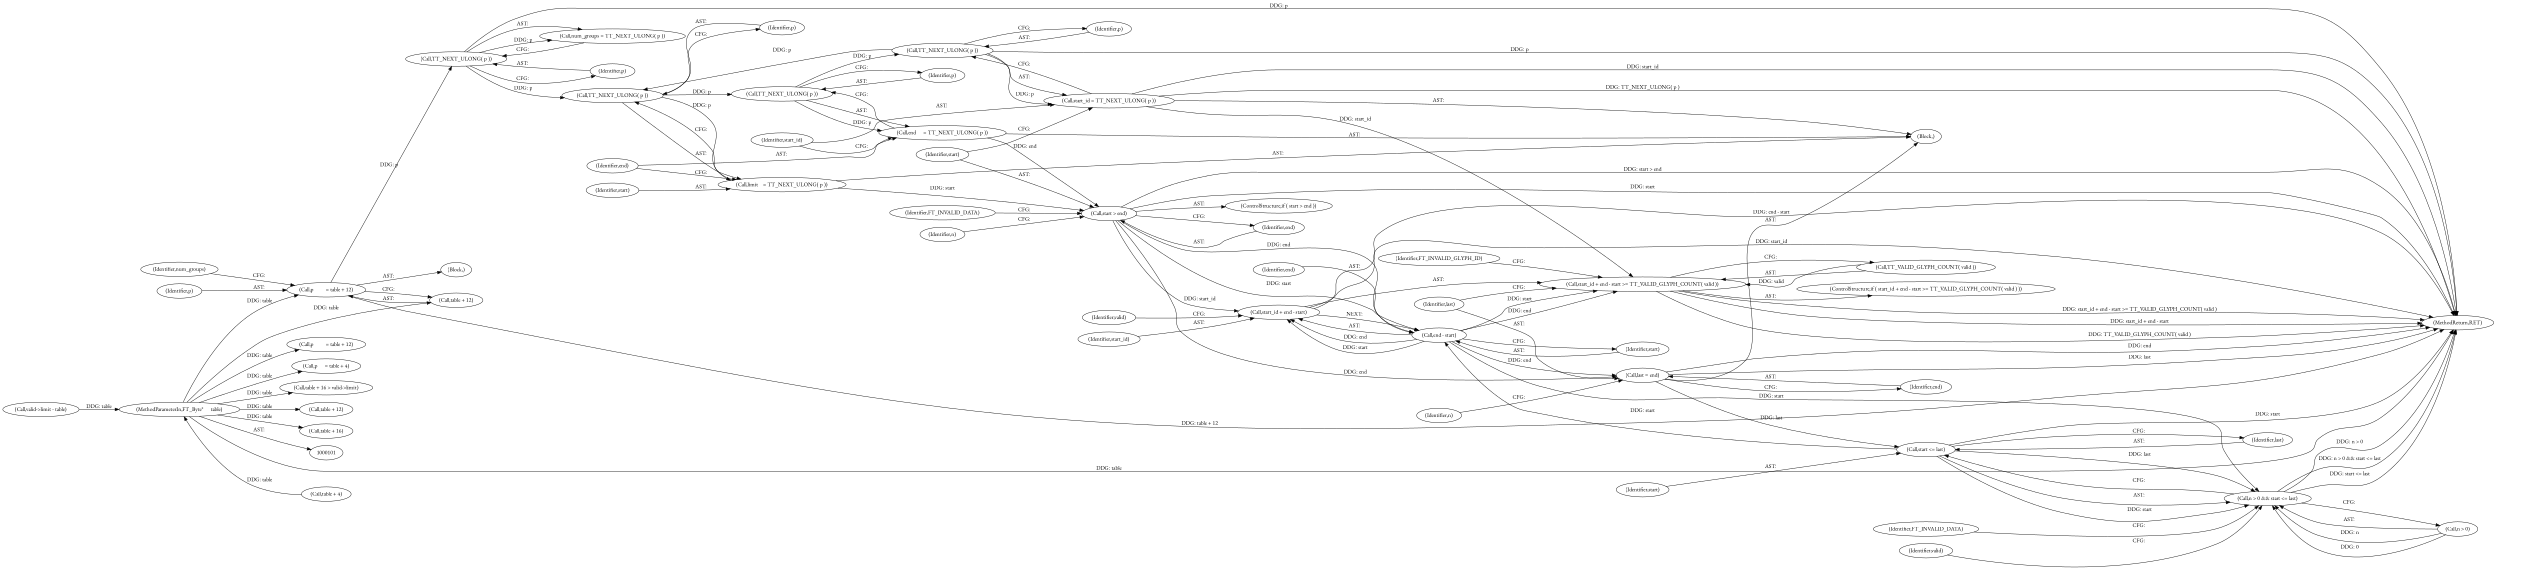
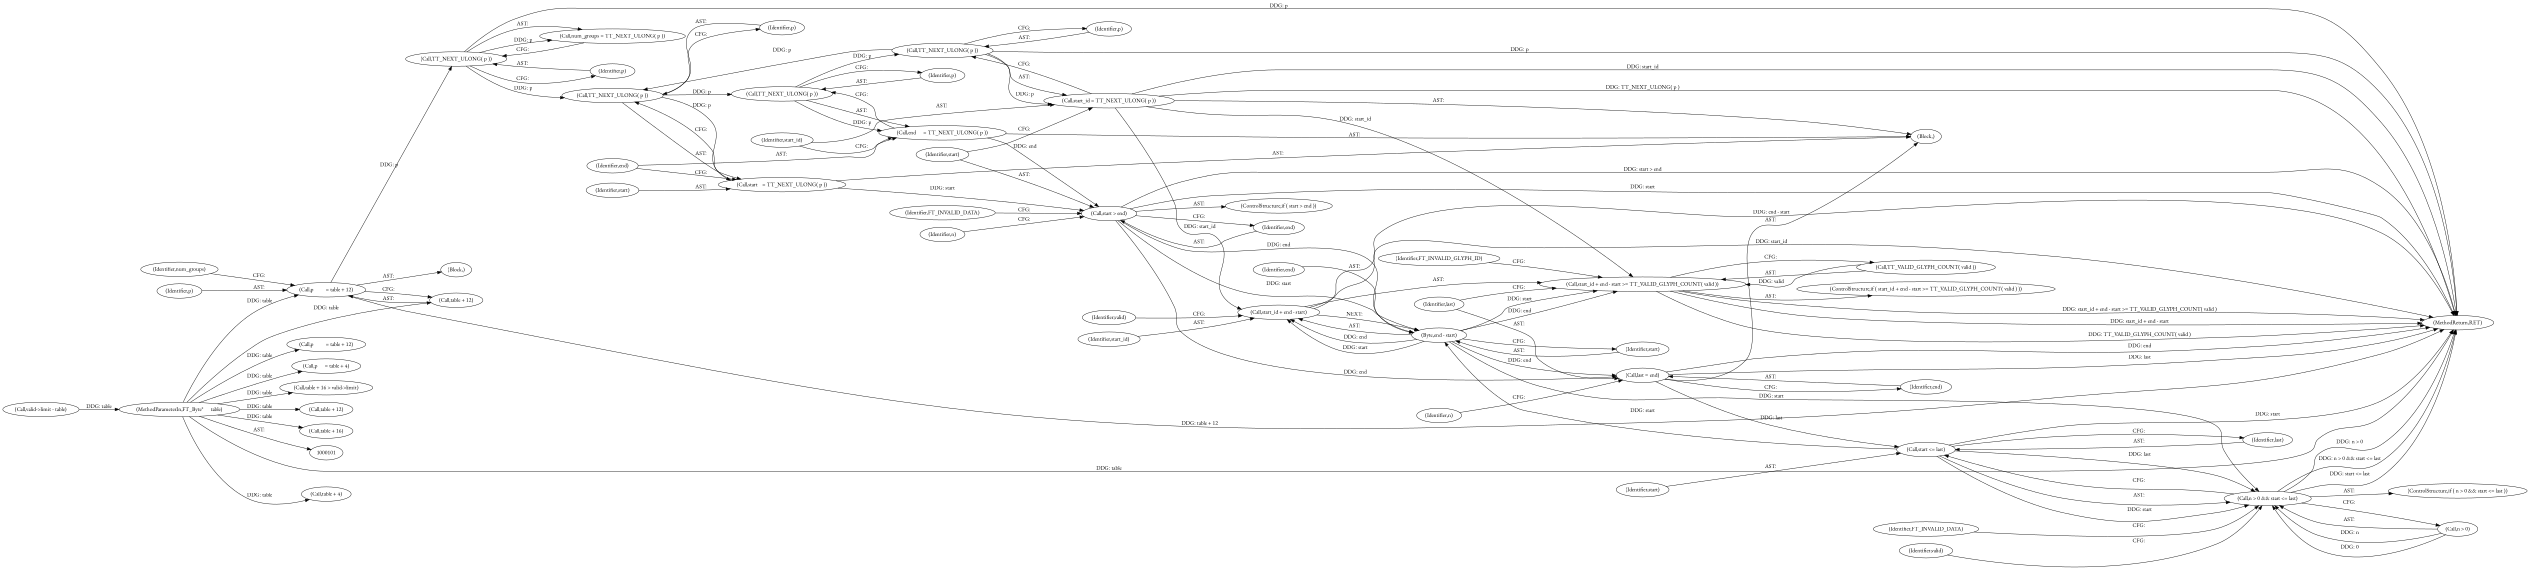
node "(Call,limit    = TT_NEXT_ULONG( p ))": label "(Call,limit    = TT_NEXT_ULONG( p ))" -> "(Call,start    = TT_NEXT_ULONG( p ))"
edge "(Call,start > end)" -> "(Call,start_id + end - start)": now "(Call,start_id = TT_NEXT_ULONG( p ))" -> "(Call,start_id + end - start)"
node "(Call,end - start)": label "(Call,end - start)" -> "(Byte,end - start)"
edge "(Call,table + 4)" -> "(MethodParameterIn,FT_Byte*      table)": reversed
node "(ControlStructure,if ( n > 0 && start <= last ))": added
